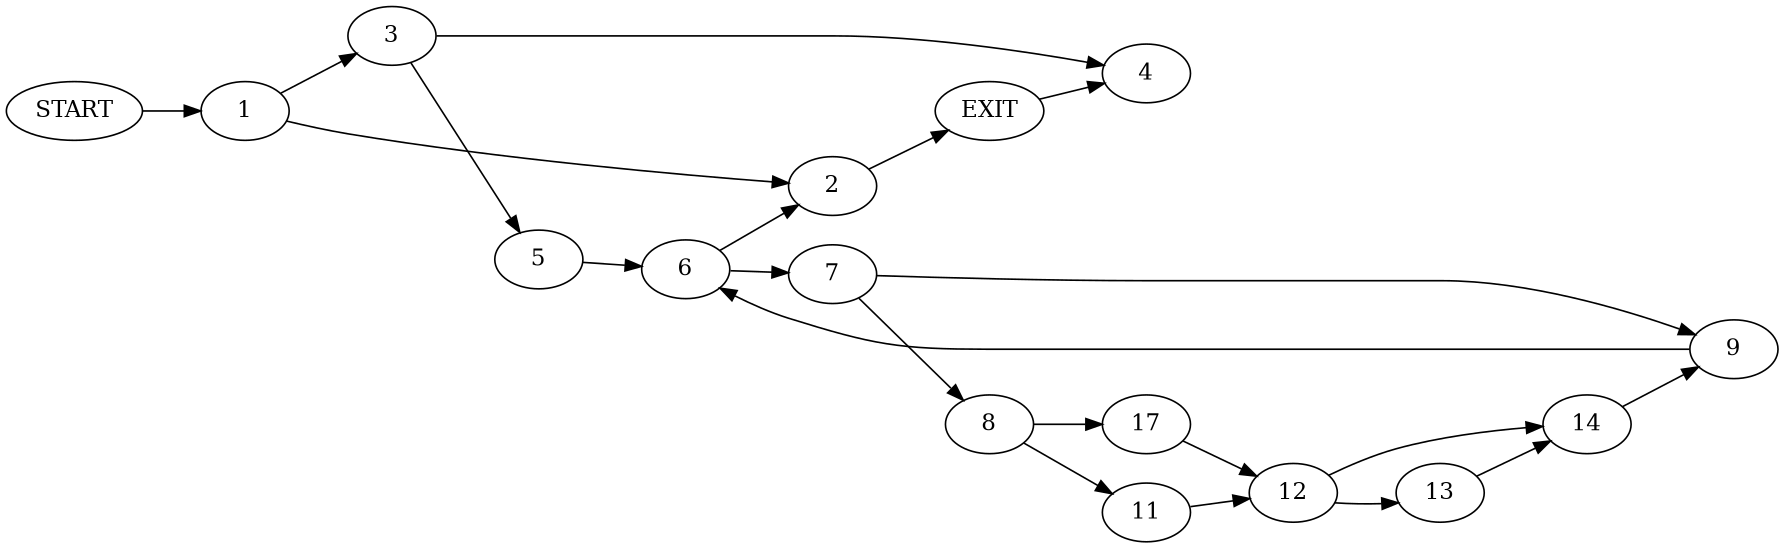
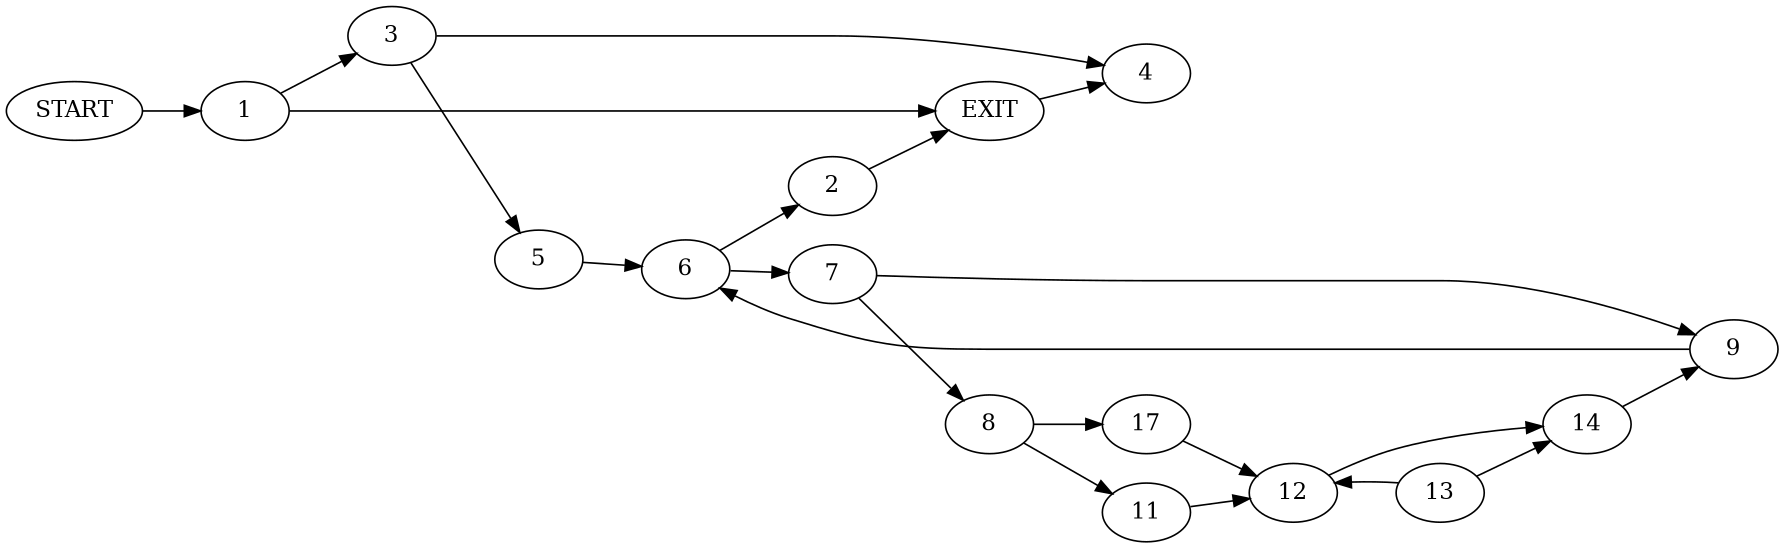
edge "1" -> "2": now "1" -> "EXIT"
edge "12" -> "13": reversed
